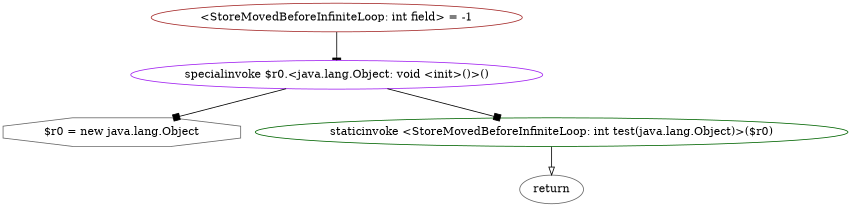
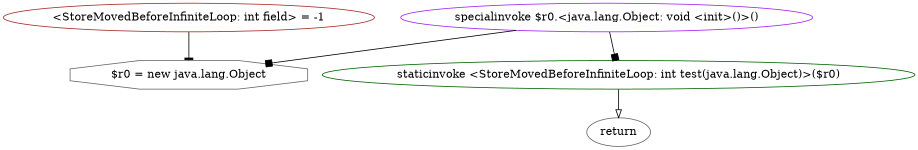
edge "<StoreMovedBeforeInfiniteLoop: int field> = -1" -> "specialinvoke $r0.<java.lang.Object: void <init>()>()": now "<StoreMovedBeforeInfiniteLoop: int field> = -1" -> "$r0 = new java.lang.Object"
